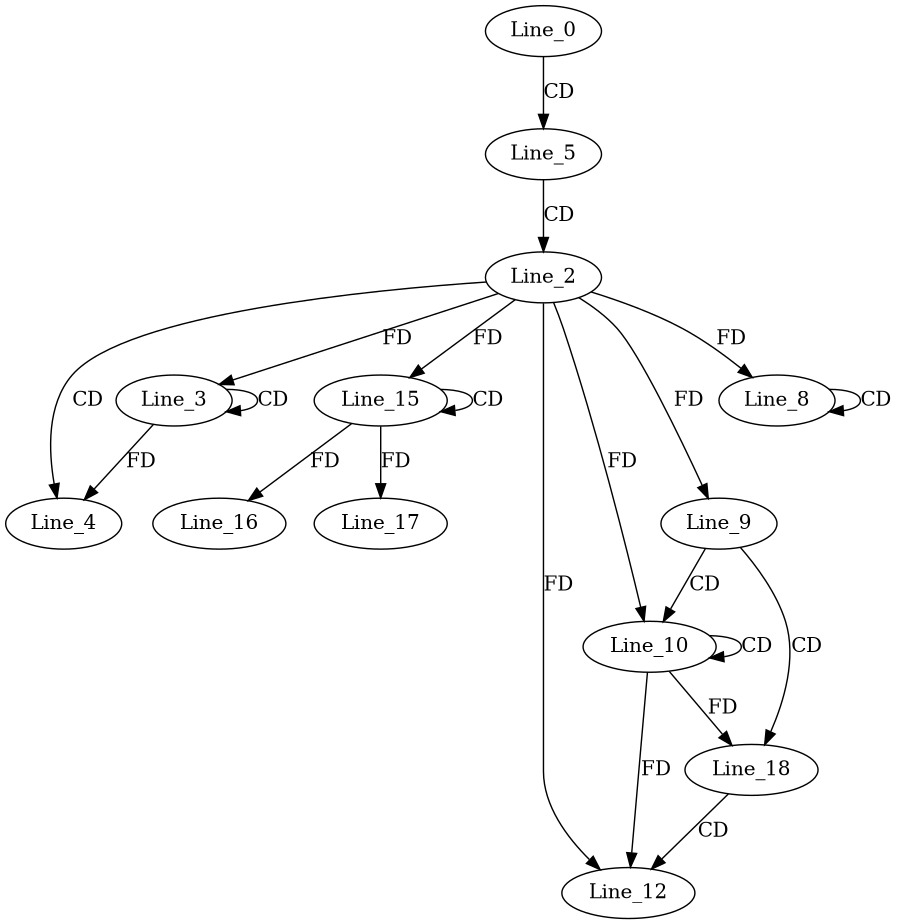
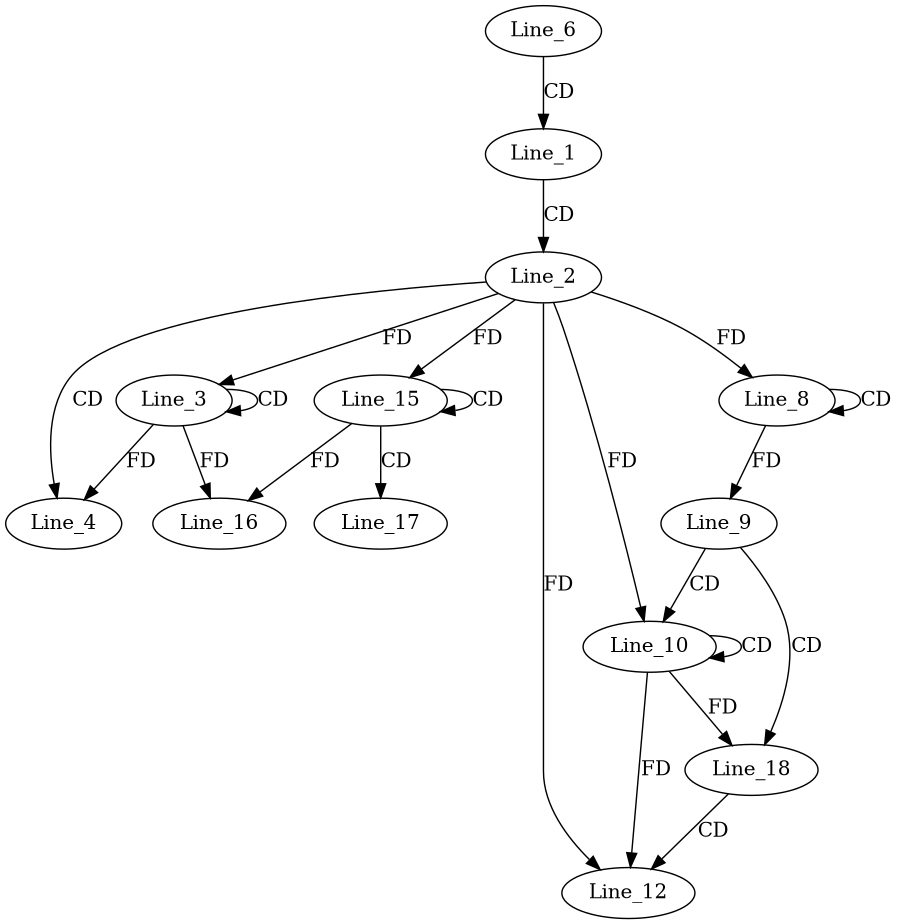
node "Line_0": label "Line_0" -> "Line_6"
node "Line_5": label "Line_5" -> "Line_1"
edge "Line_2" -> "Line_9": now "Line_8" -> "Line_9"
edge "Line_3" -> "Line_16": added, label "FD"
edge "Line_15" -> "Line_17": label "FD" -> "CD"
